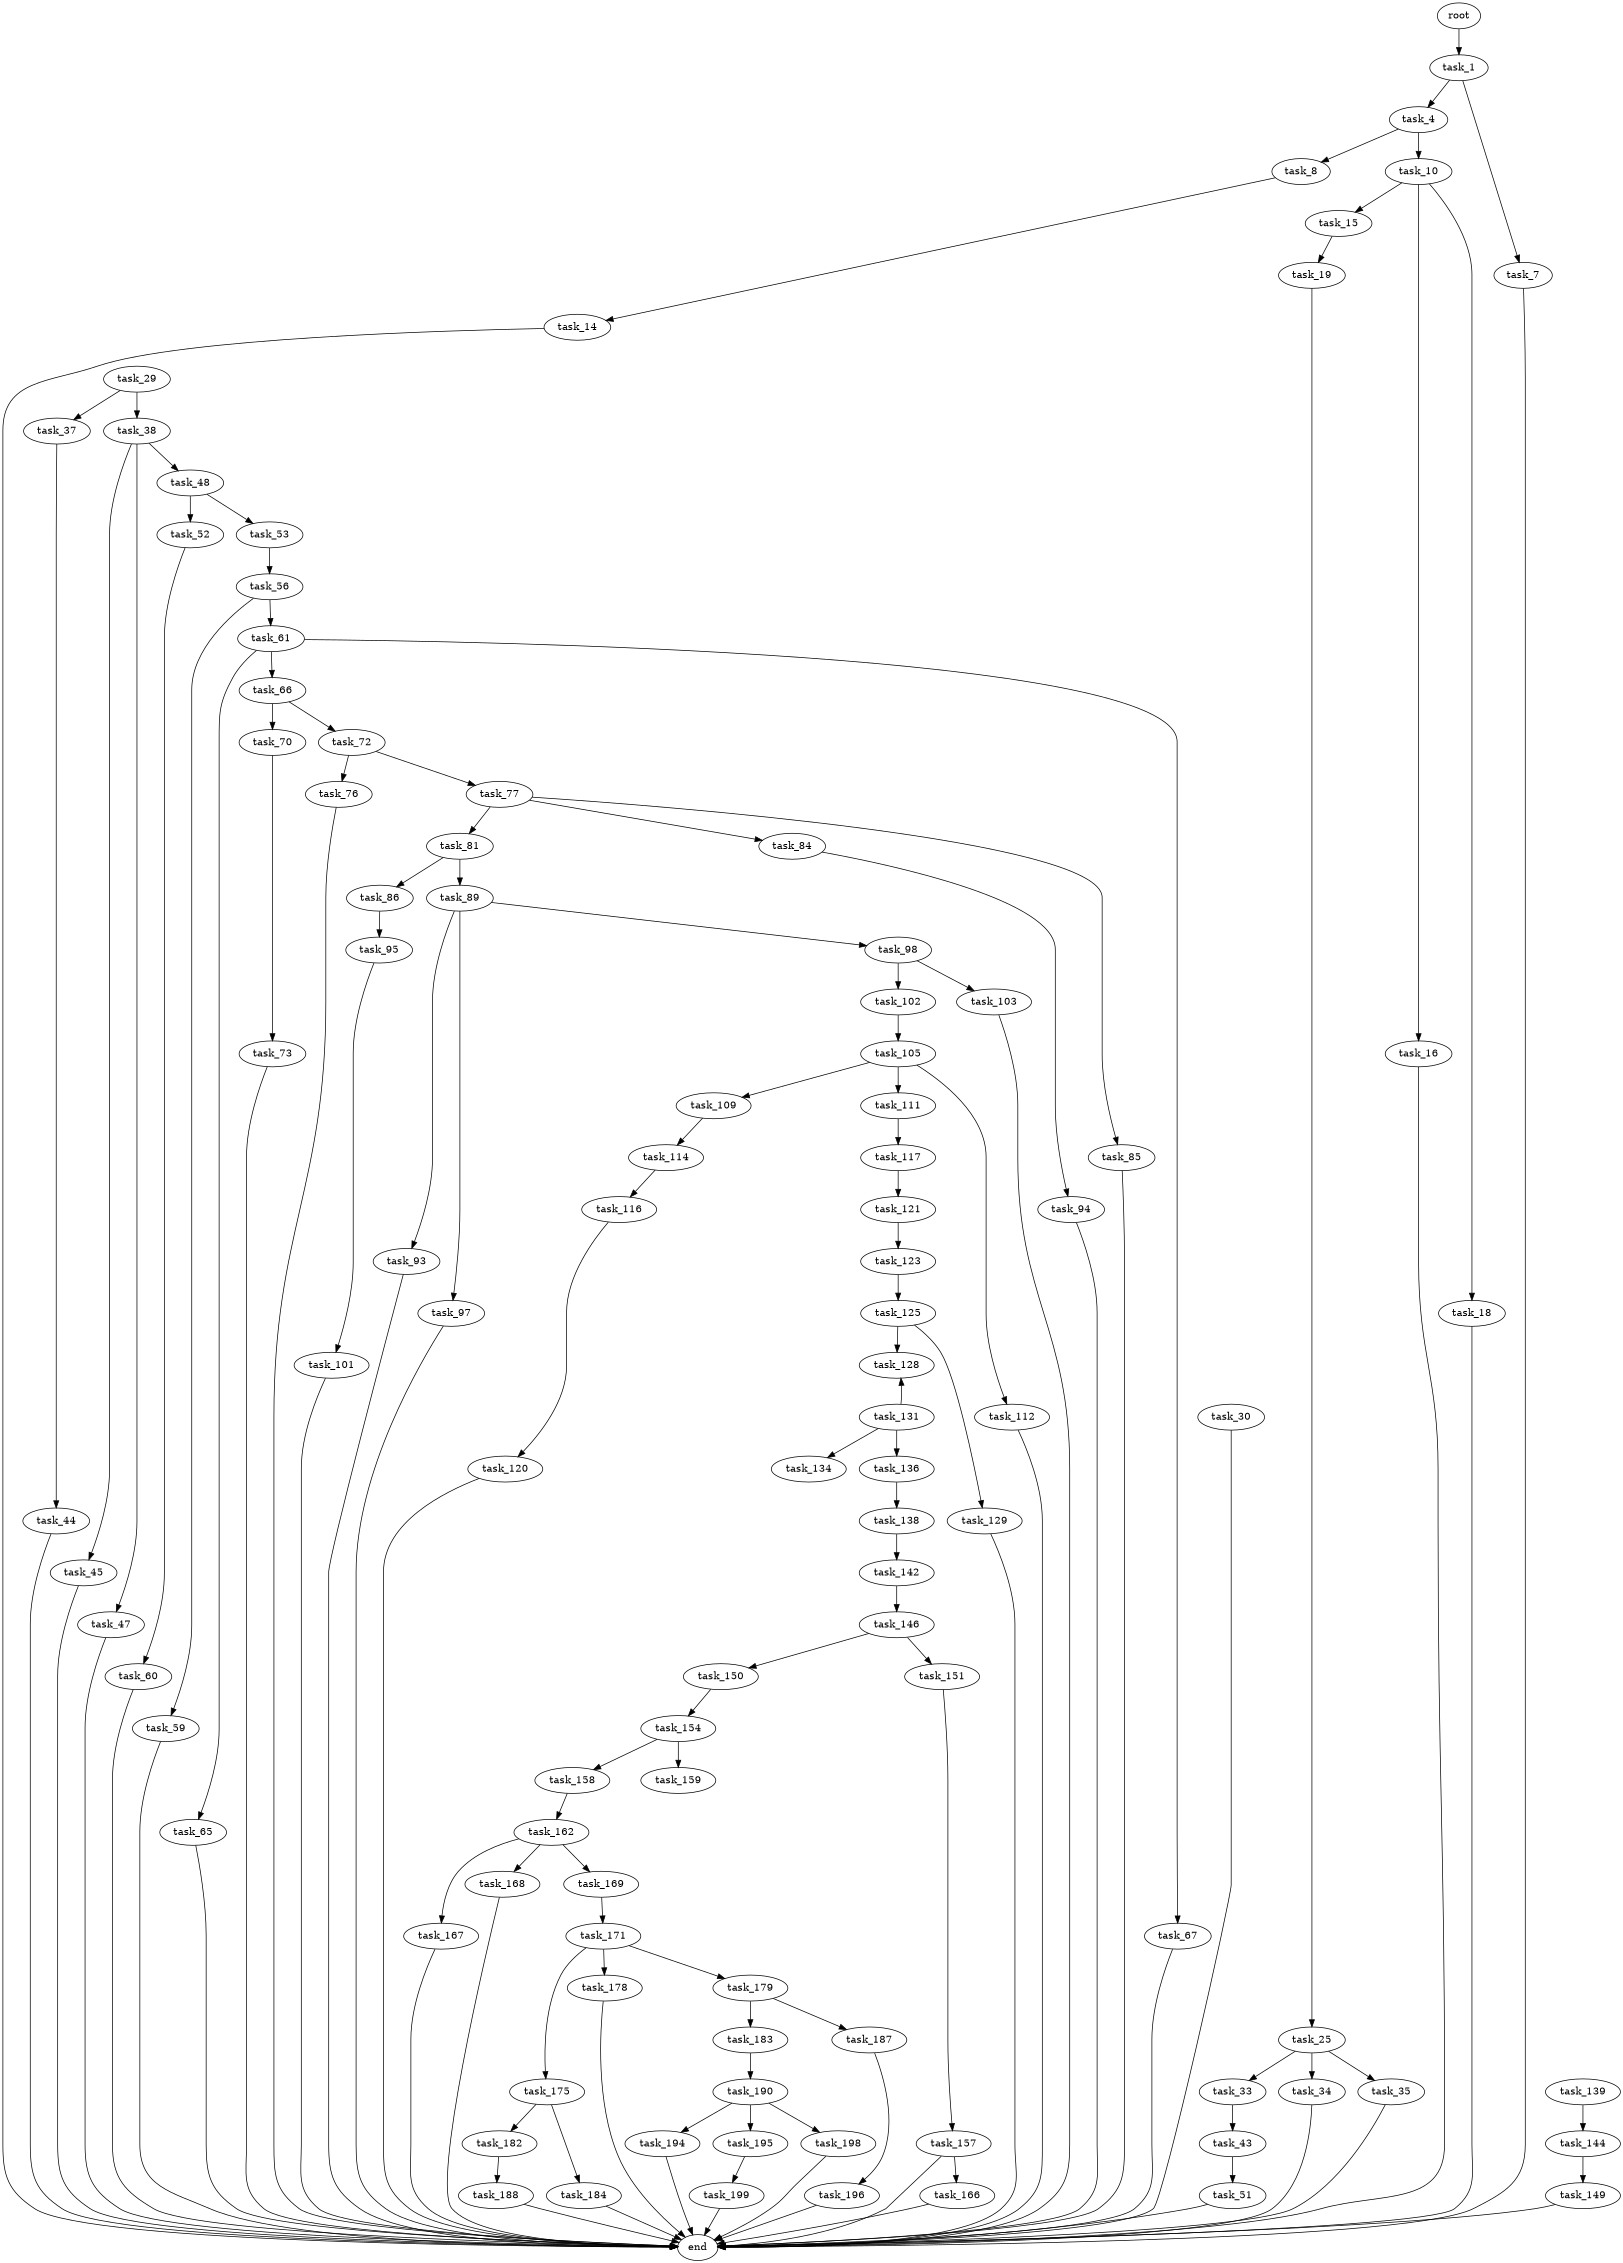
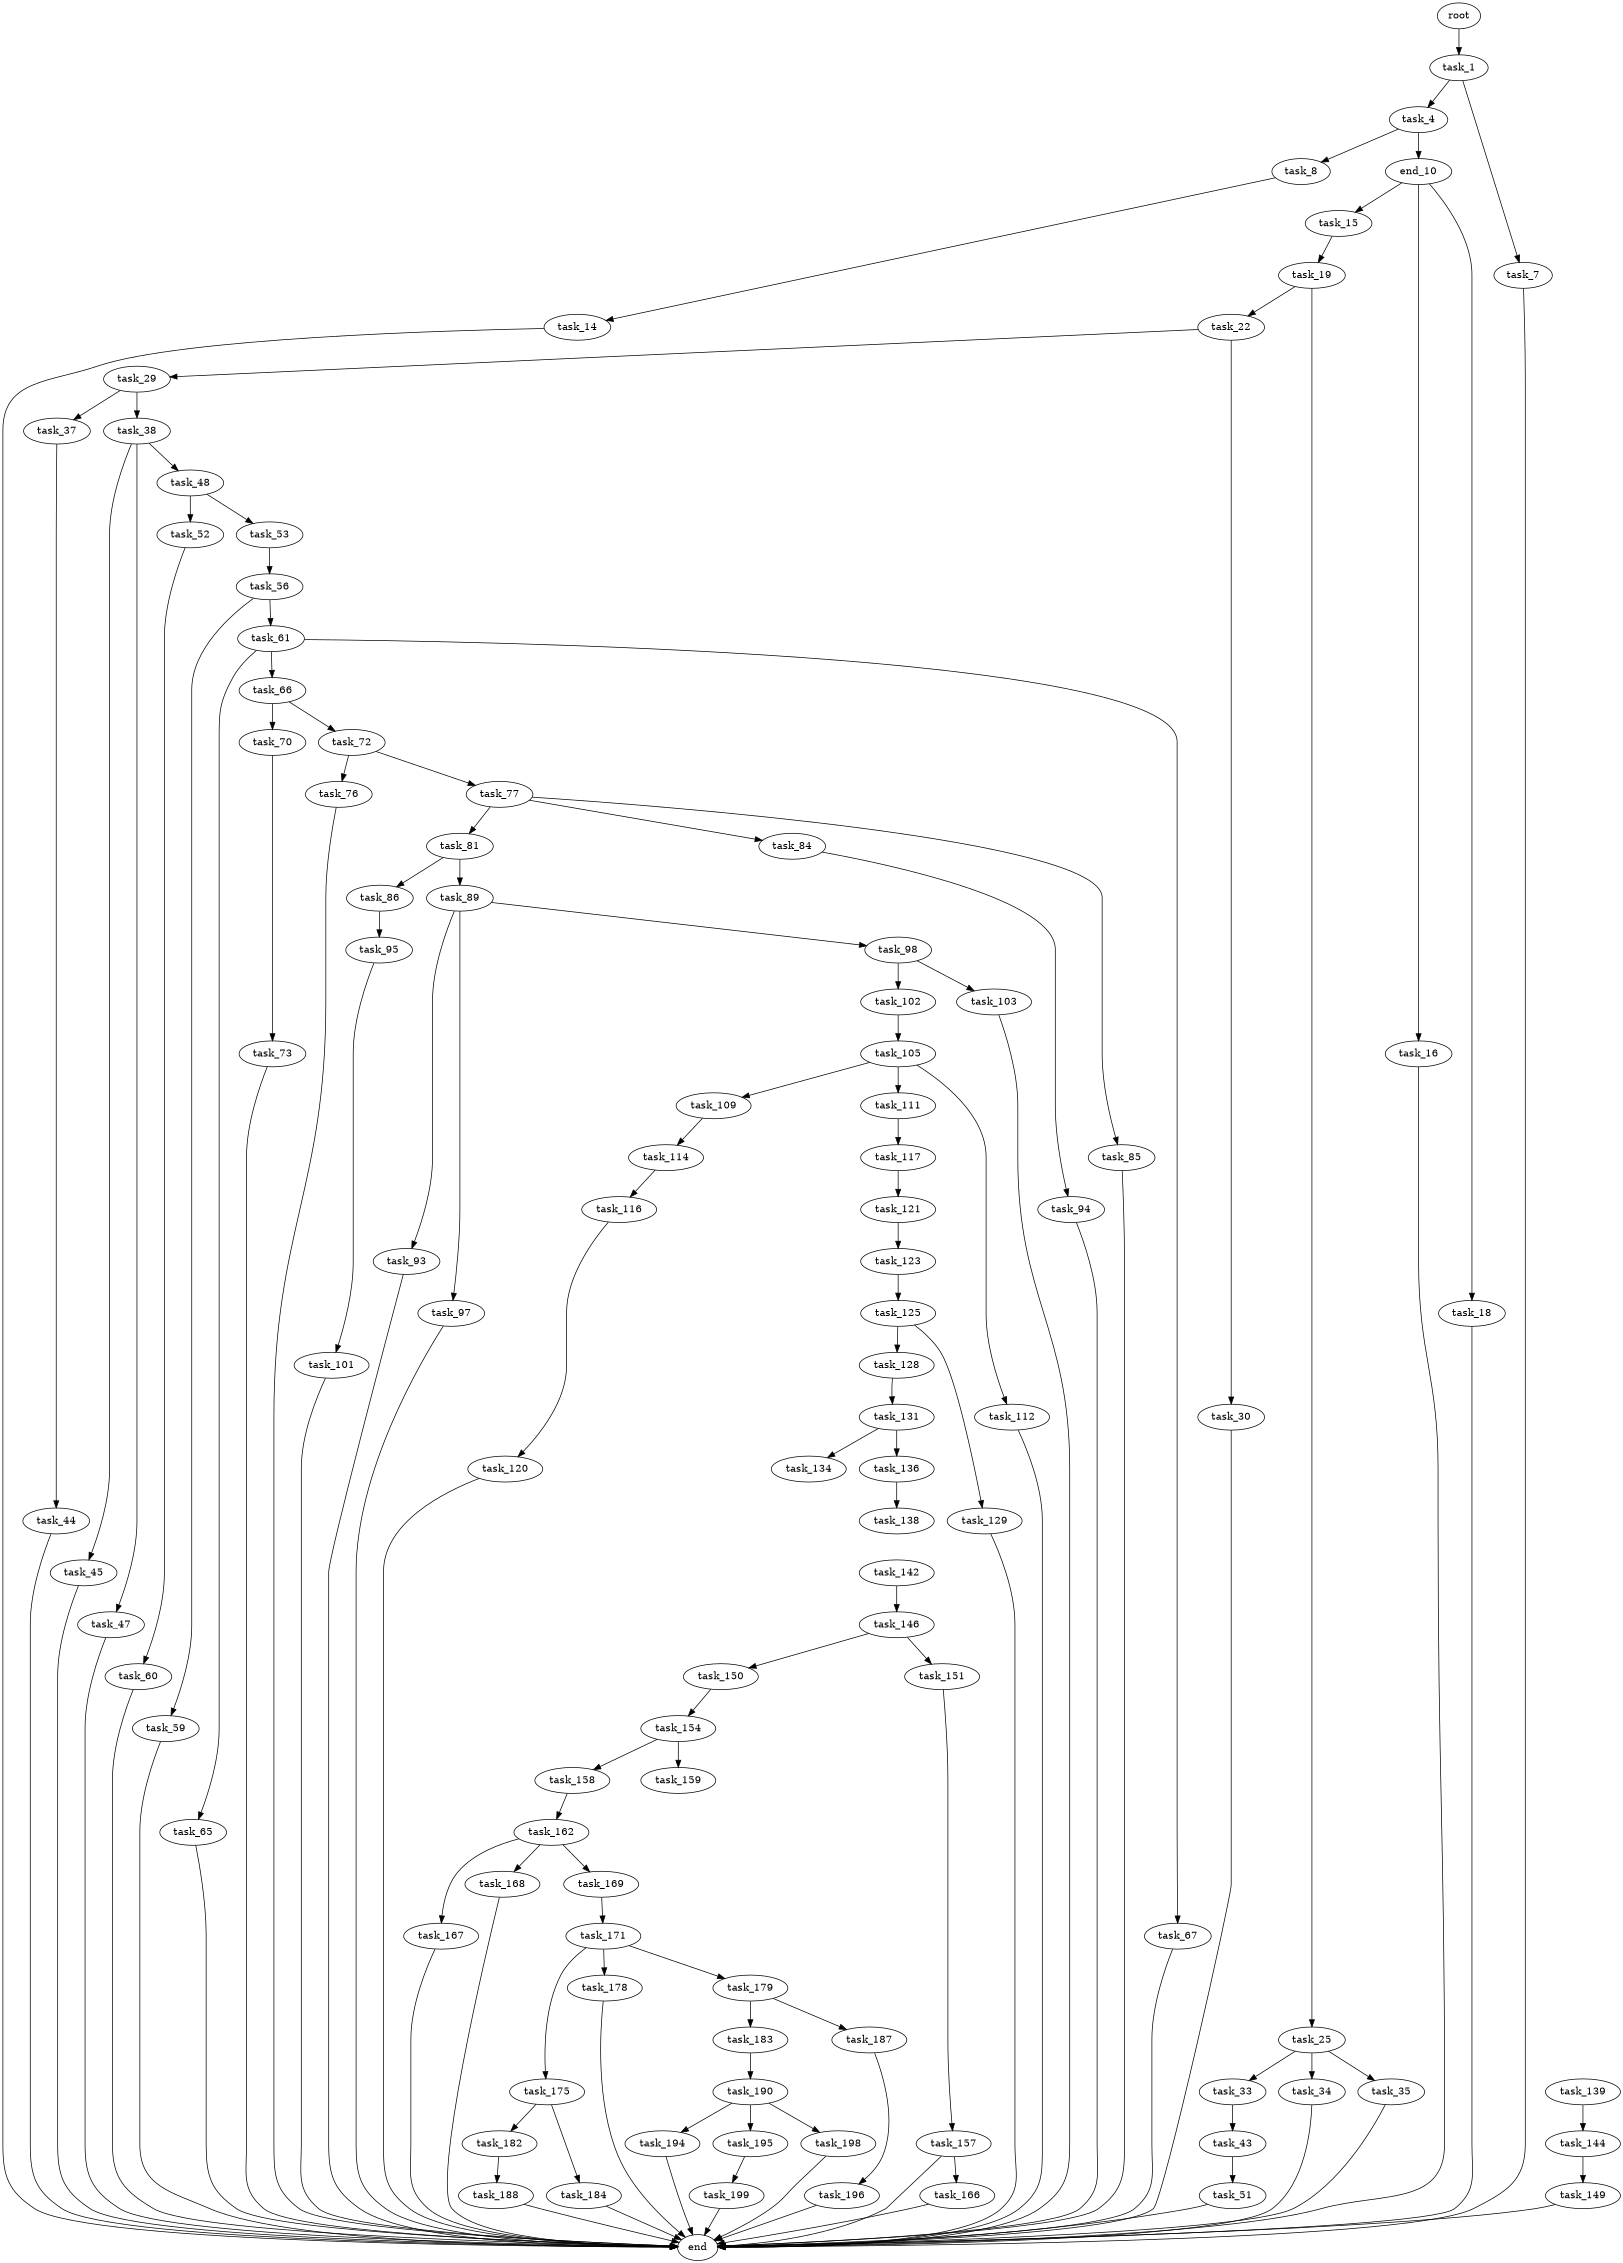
node "task_10": label "task_10" -> "end_10"
node "task_22": added
edge "task_131" -> "task_128": reversed
edge "task_138" -> "task_142": removed
